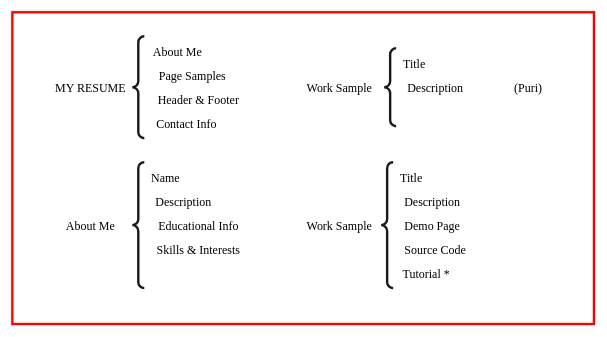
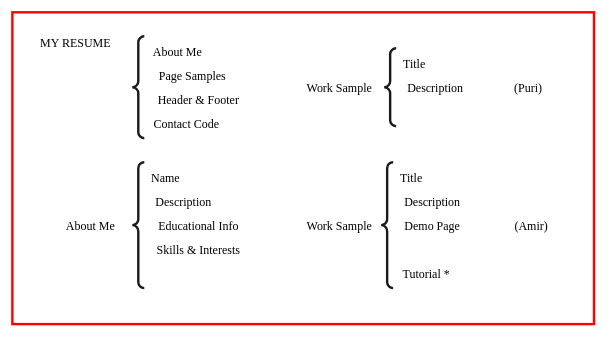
node "MY RESUME": moved (90, 87) -> (75, 42)
node "Contact Info": label "Contact Info" -> "Contact Code"
node "(Amir)": added
node "Source Code": removed
